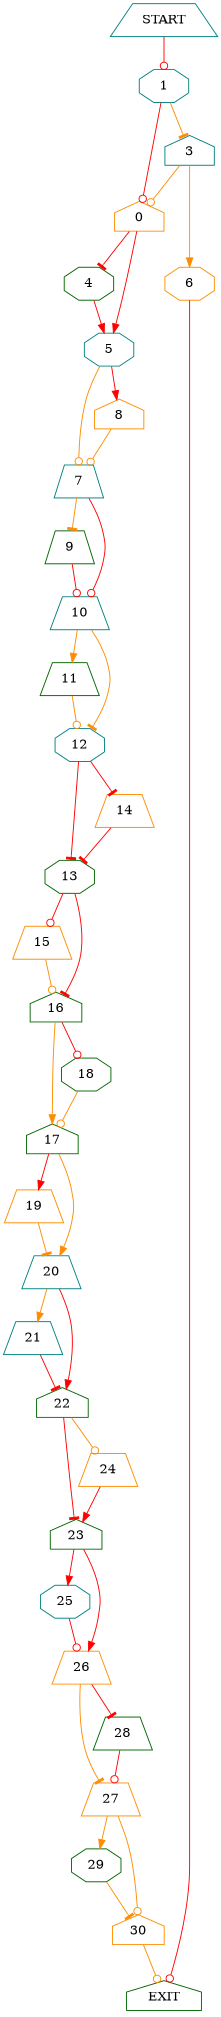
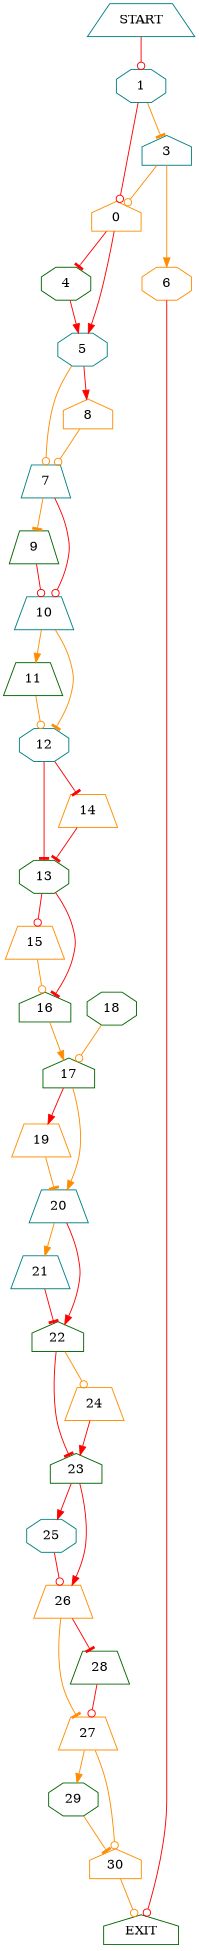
edge "16" -> "18": removed
